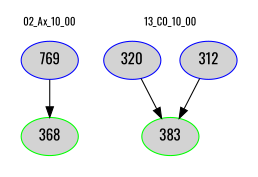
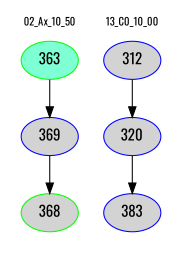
cluster "02_Ax_10_00": label "02_Ax_10_00" -> "02_Ax_10_50"
node "769": label "769" -> "369"
node "363": added
edge "312" -> "383": now "312" -> "320"
node "383": color green -> blue
